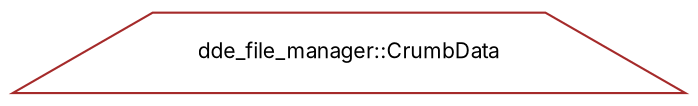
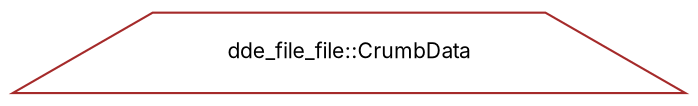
node "dde_file_manager::CrumbData": label "dde_file_manager::CrumbData" -> "dde_file_file::CrumbData"
